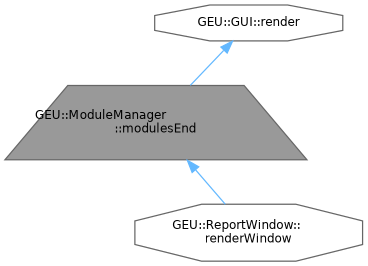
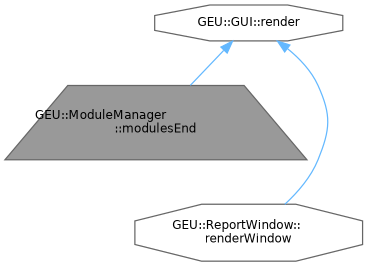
edge "GEU::ReportWindow:: renderWindow" -> "GEU::ModuleManager ::modulesEnd": now "GEU::ReportWindow:: renderWindow" -> "GEU::GUI::render"
